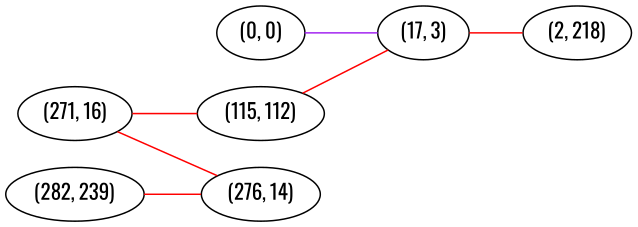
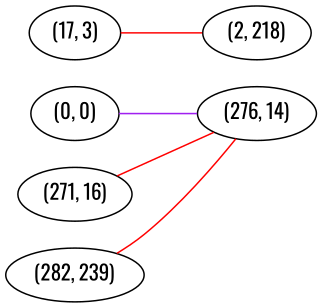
edge "(0, 0)" -- "(17, 3)": now "(0, 0)" -- "(276, 14)"
node "(115, 112)": removed
